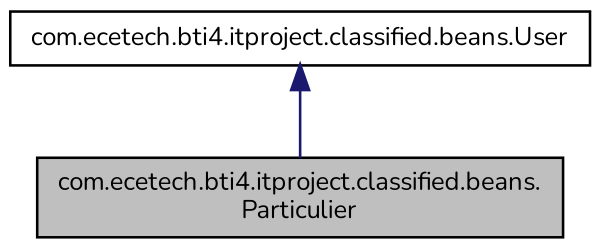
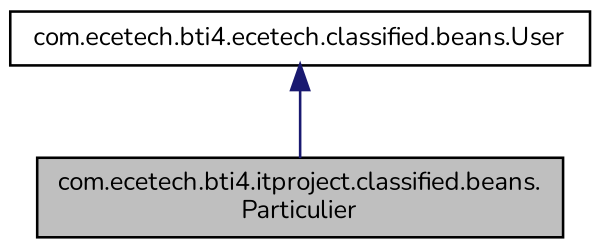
node "com.ecetech.bti4.itproject.classified.beans.User": label "com.ecetech.bti4.itproject.classified.beans.User" -> "com.ecetech.bti4.ecetech.classified.beans.User"
